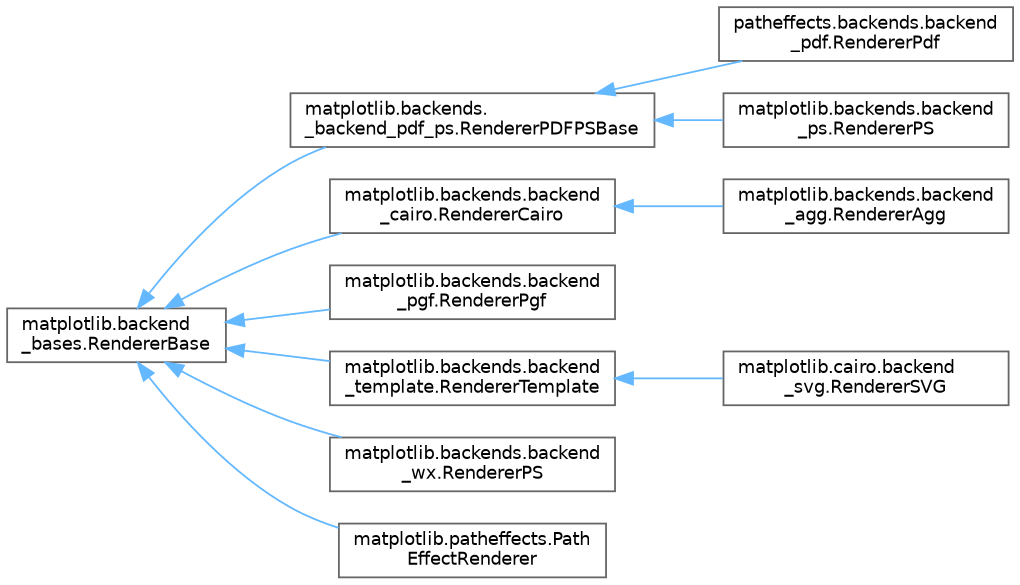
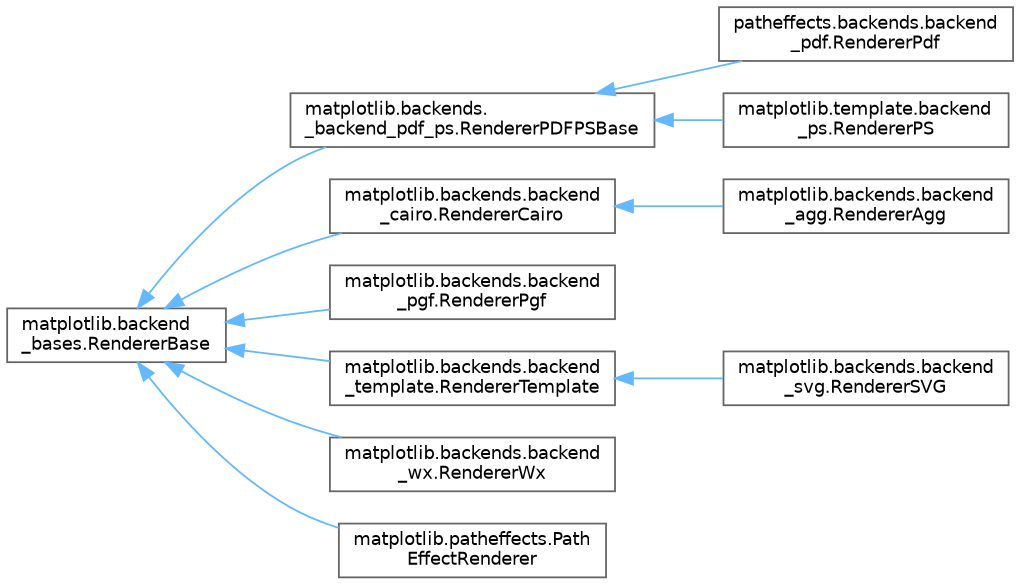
node "matplotlib.backends.backend _ps.RendererPS": label "matplotlib.backends.backend _ps.RendererPS" -> "matplotlib.template.backend _ps.RendererPS"
node "matplotlib.cairo.backend _svg.RendererSVG": label "matplotlib.cairo.backend _svg.RendererSVG" -> "matplotlib.backends.backend _svg.RendererSVG"
node "matplotlib.backends.backend _wx.RendererPS": label "matplotlib.backends.backend _wx.RendererPS" -> "matplotlib.backends.backend _wx.RendererWx"
